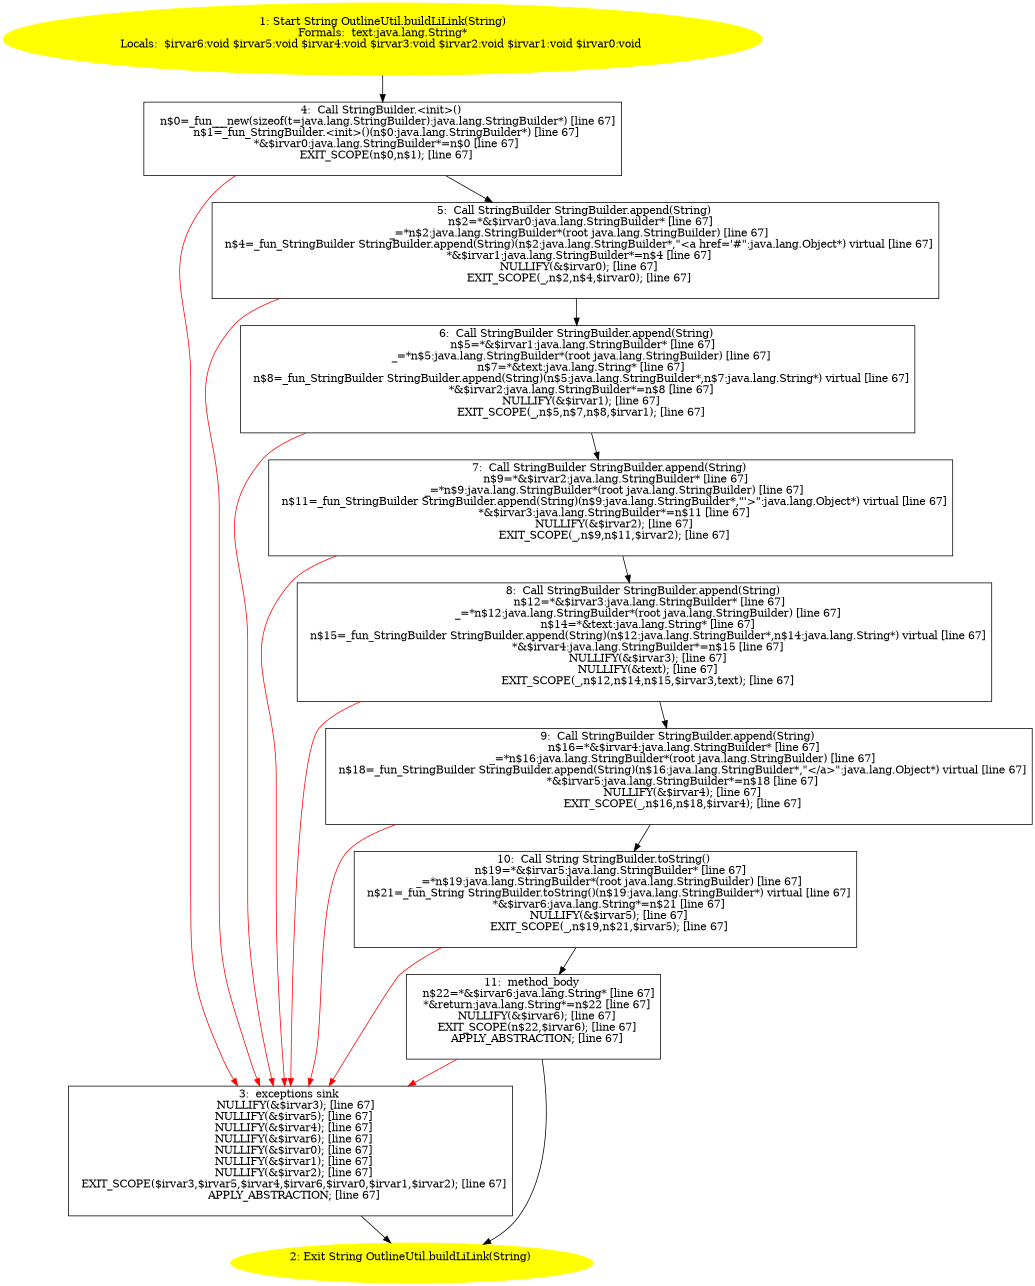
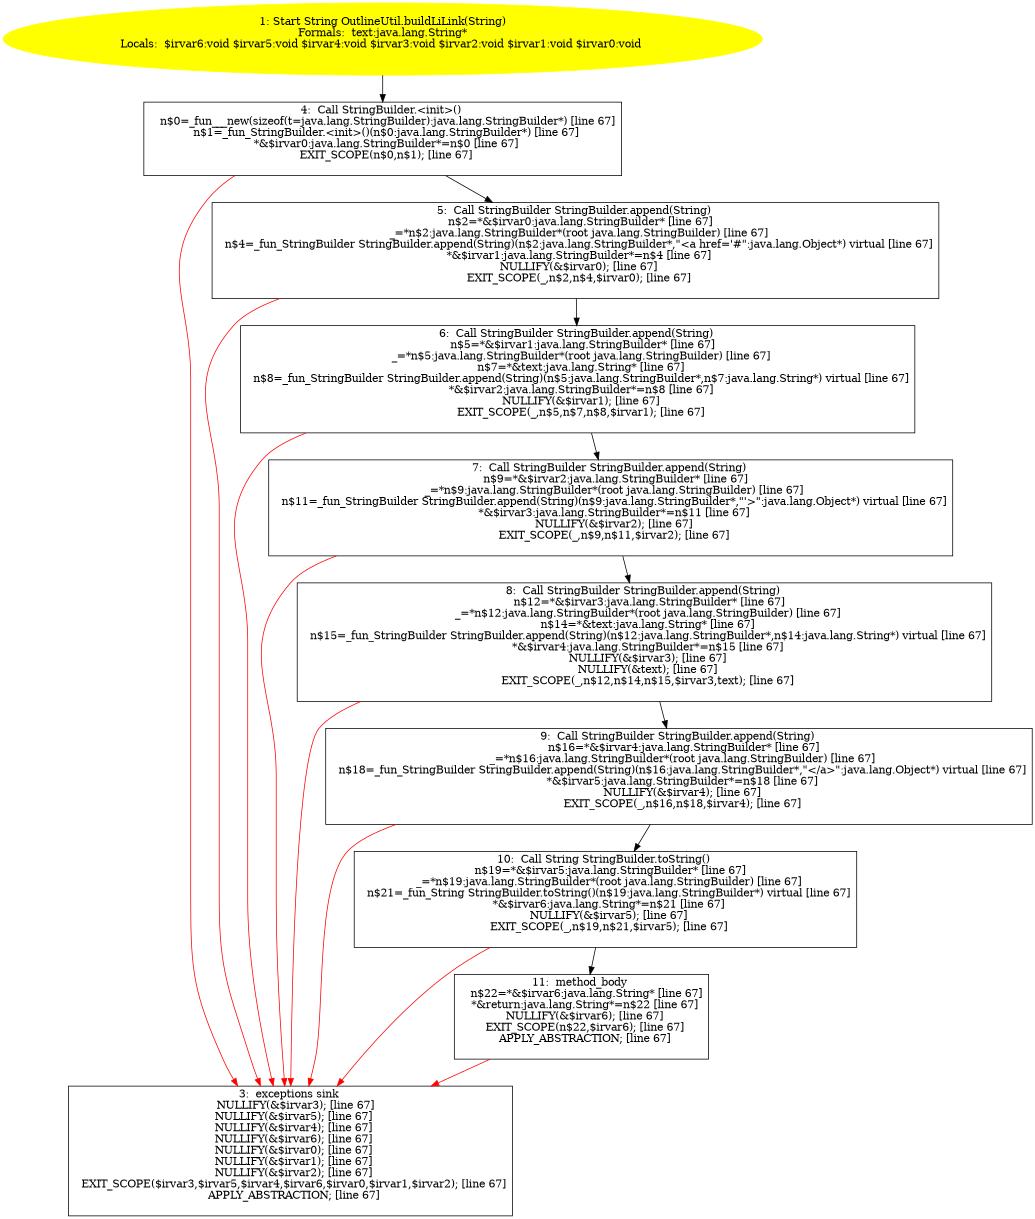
node "2: Exit String OutlineUtil.buildLiLink(String)": removed
